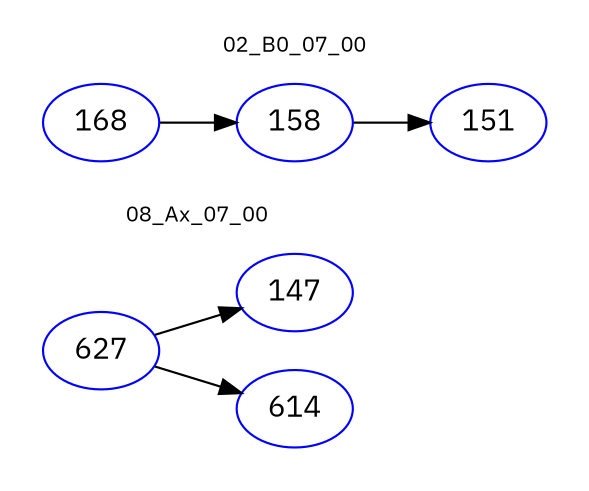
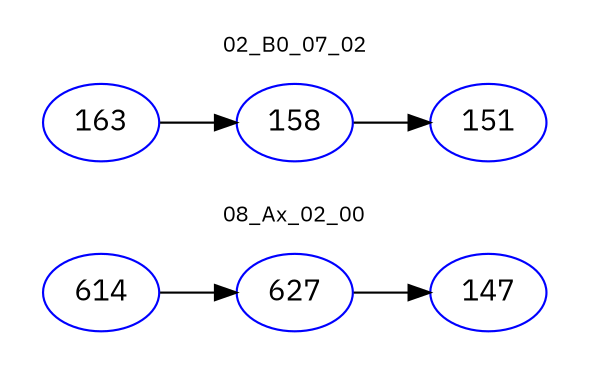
cluster "02_B0_07_00": label "02_B0_07_00" -> "02_B0_07_02"
node "168": label "168" -> "163"
cluster "08_Ax_07_00": label "08_Ax_07_00" -> "08_Ax_02_00"
edge "627" -> "614": reversed
